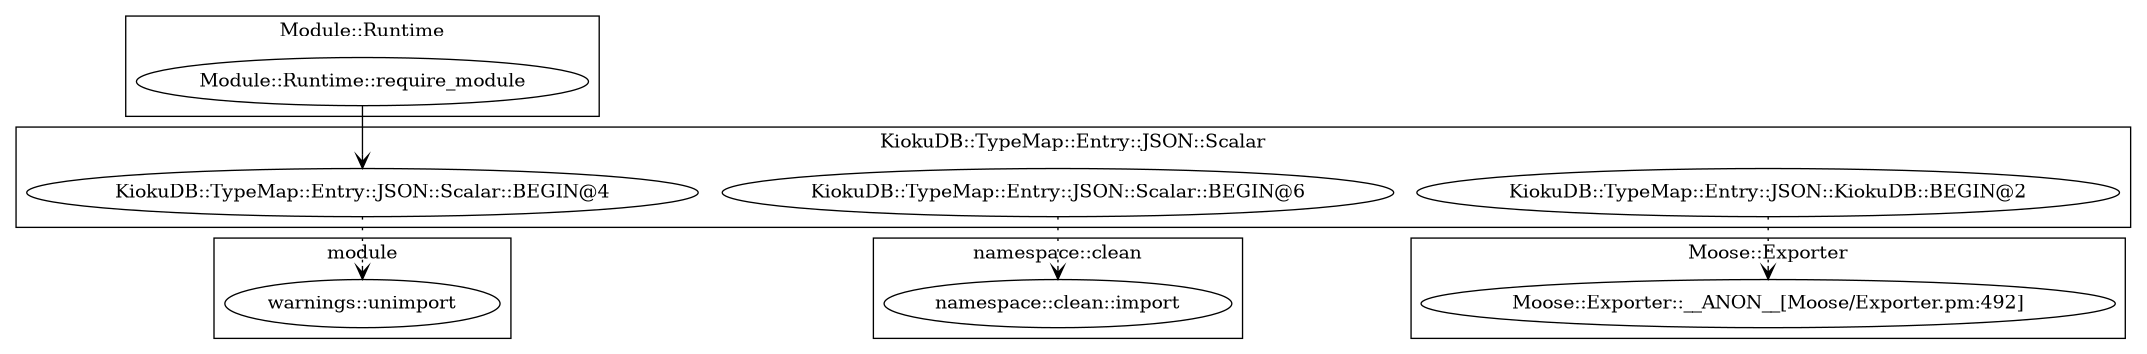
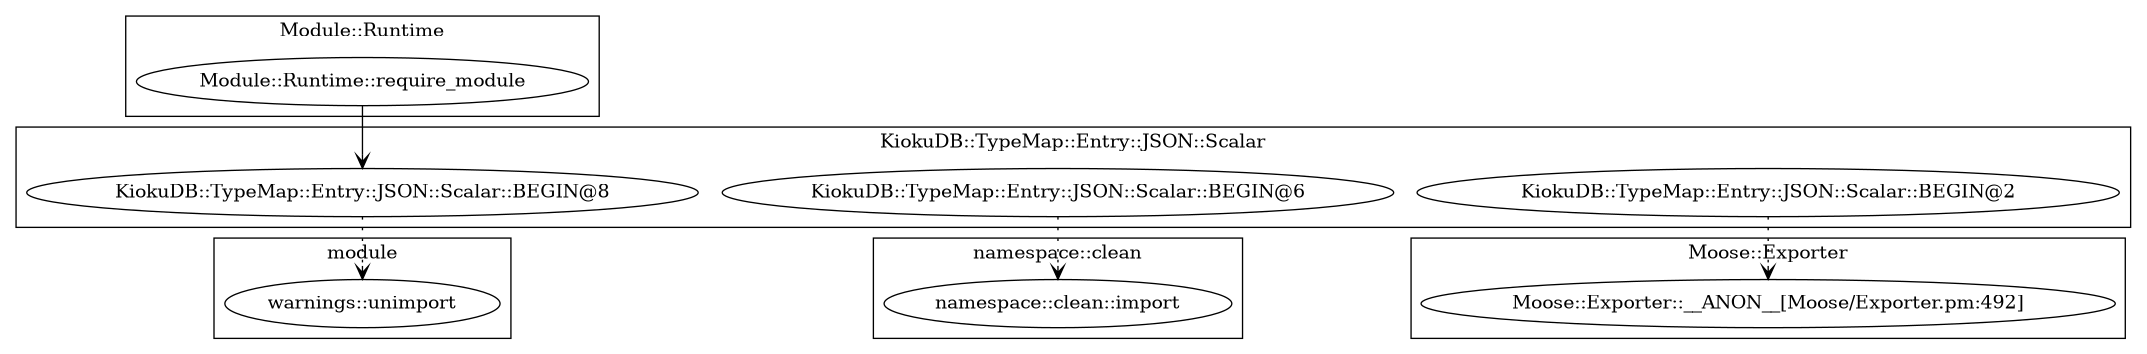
node "KiokuDB::TypeMap::Entry::JSON::Scalar::BEGIN@4": label "KiokuDB::TypeMap::Entry::JSON::Scalar::BEGIN@4" -> "KiokuDB::TypeMap::Entry::JSON::Scalar::BEGIN@8"
node "KiokuDB::TypeMap::Entry::JSON::KiokuDB::BEGIN@2": label "KiokuDB::TypeMap::Entry::JSON::KiokuDB::BEGIN@2" -> "KiokuDB::TypeMap::Entry::JSON::Scalar::BEGIN@2"
